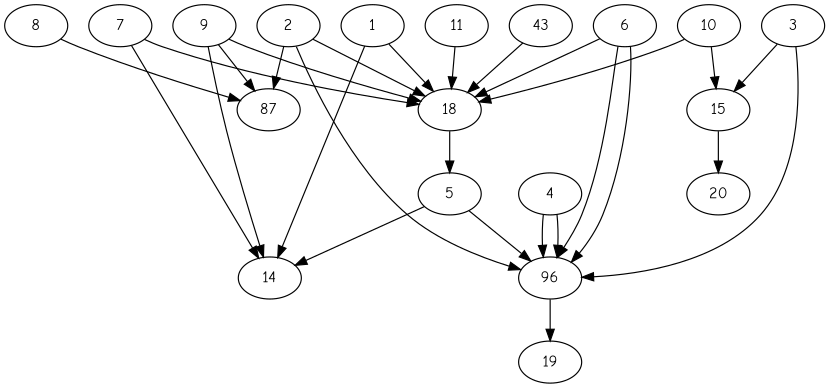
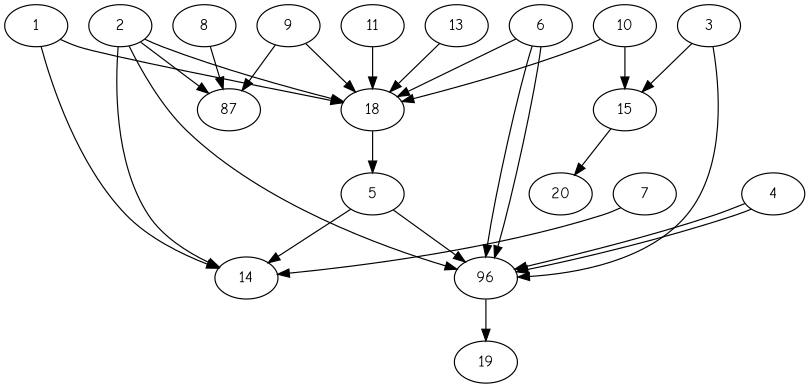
node "43": label "43" -> "13"
edge "7" -> "18": removed
edge "9" -> "14": now "2" -> "14"
